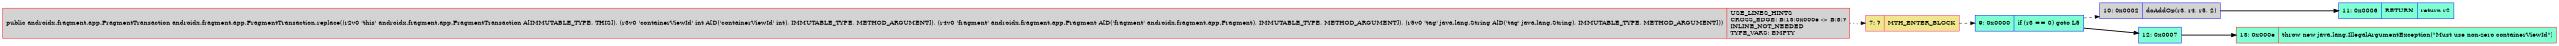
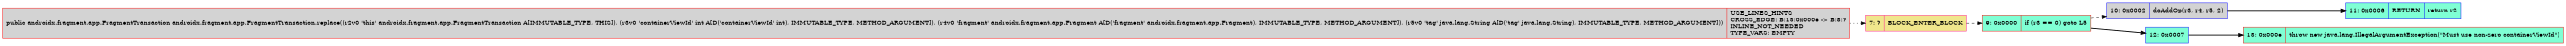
node "7: ?": text "MTH_ENTER_BLOCK" -> "BLOCK_ENTER_BLOCK"
node "9: 0x0000": color blue -> red
